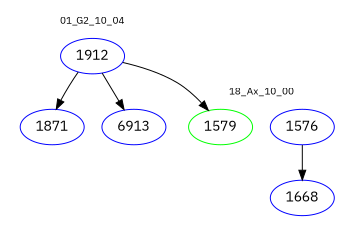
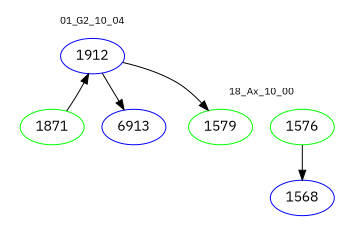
edge "1912" -> "1871": reversed
node "1871": color blue -> green
node "1576": color blue -> green
node "1668": label "1668" -> "1568"
